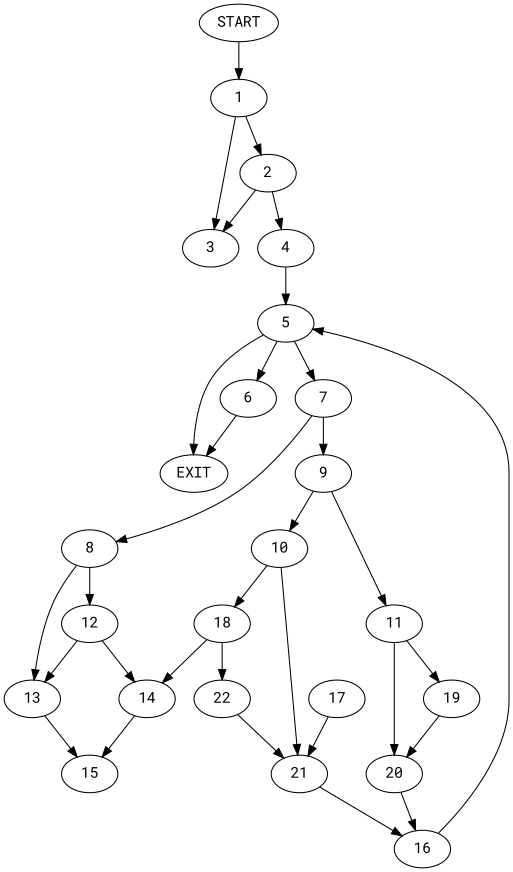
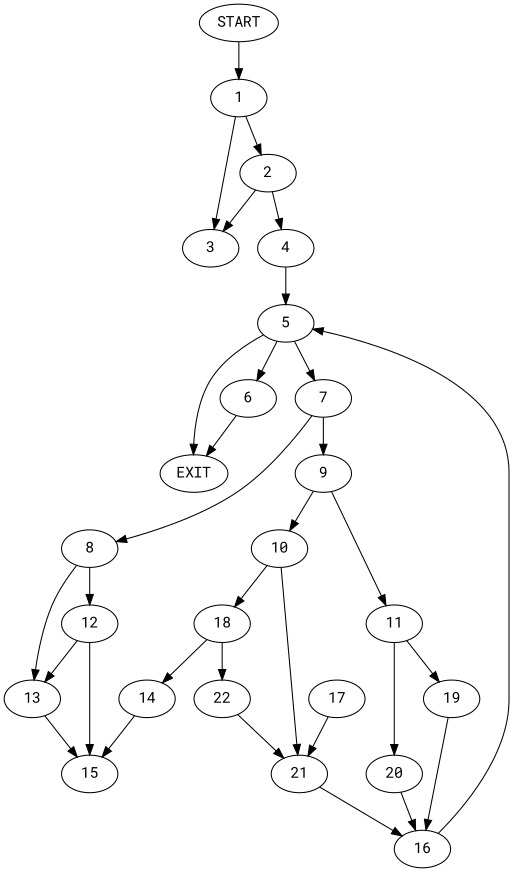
edge "12" -> "14": now "12" -> "15"
edge "19" -> "20": now "19" -> "16"
